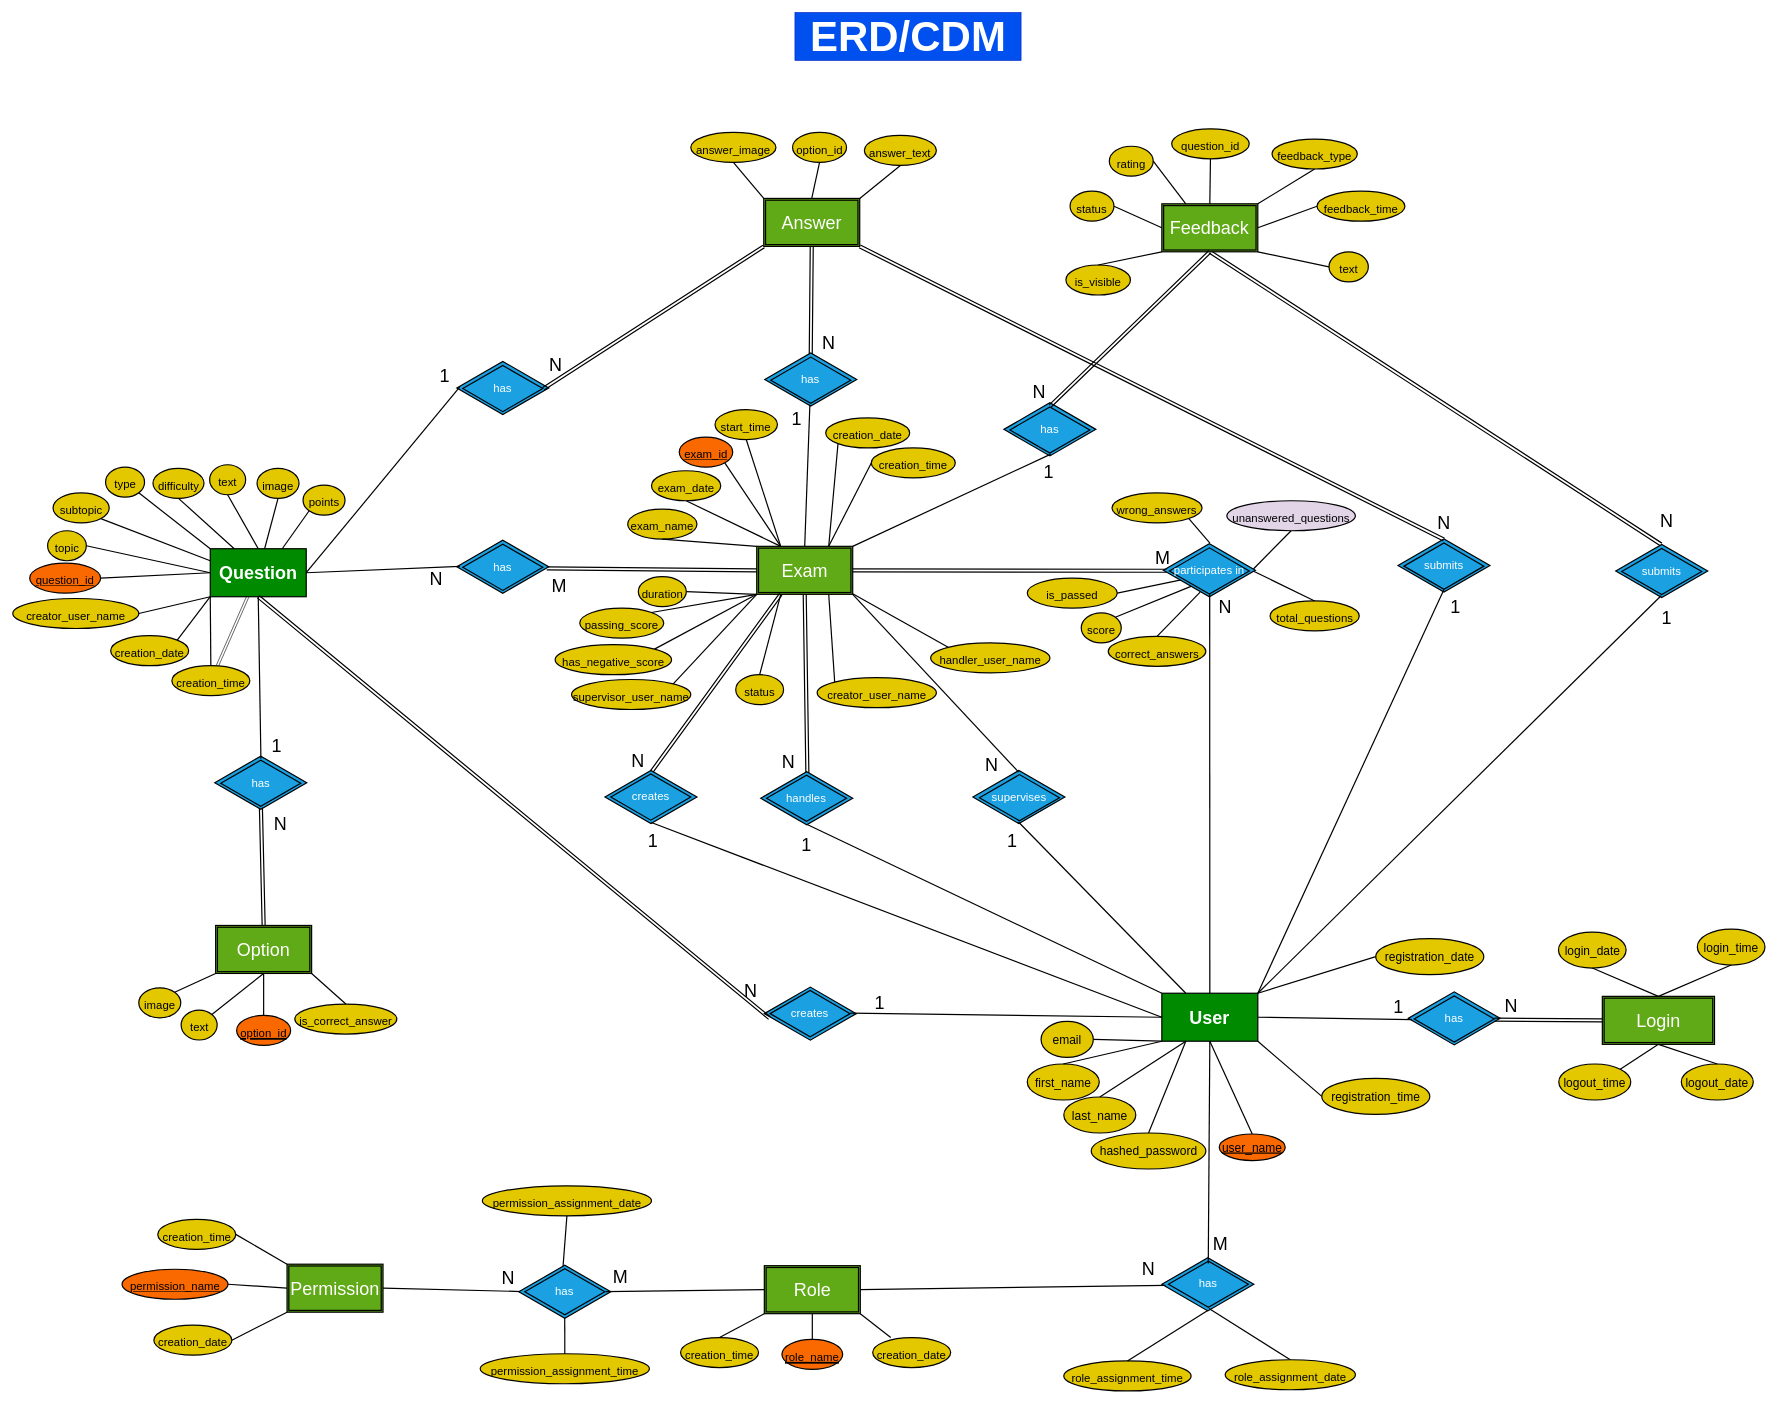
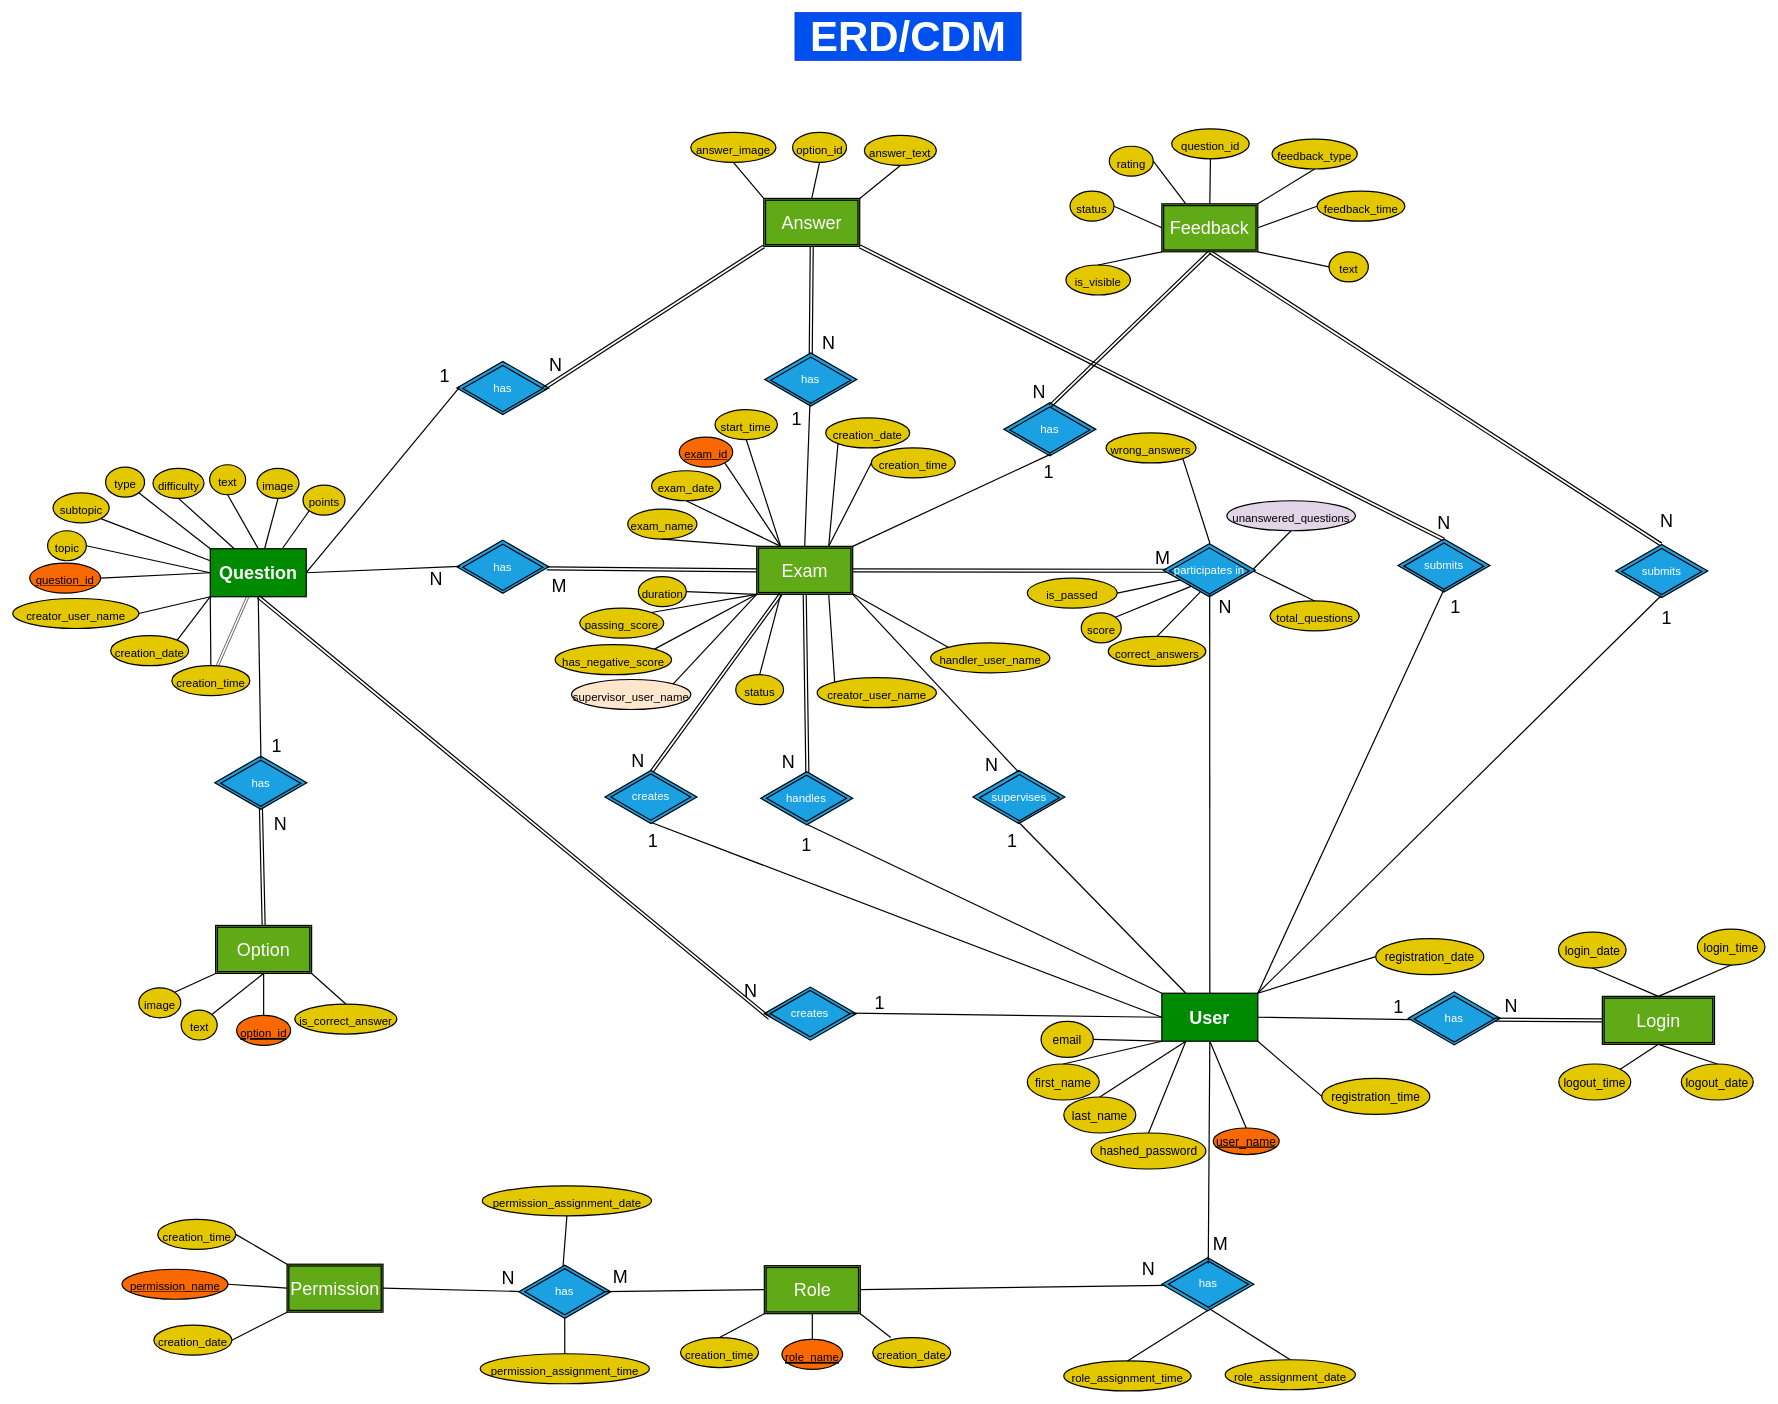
node "wrong_answers": moved (1157, 508) -> (1151, 448)
node "supervisor_user_name": fillcolor #e3c800 -> #ffe6cc
node "user_name": moved (1253, 1147) -> (1247, 1141)
